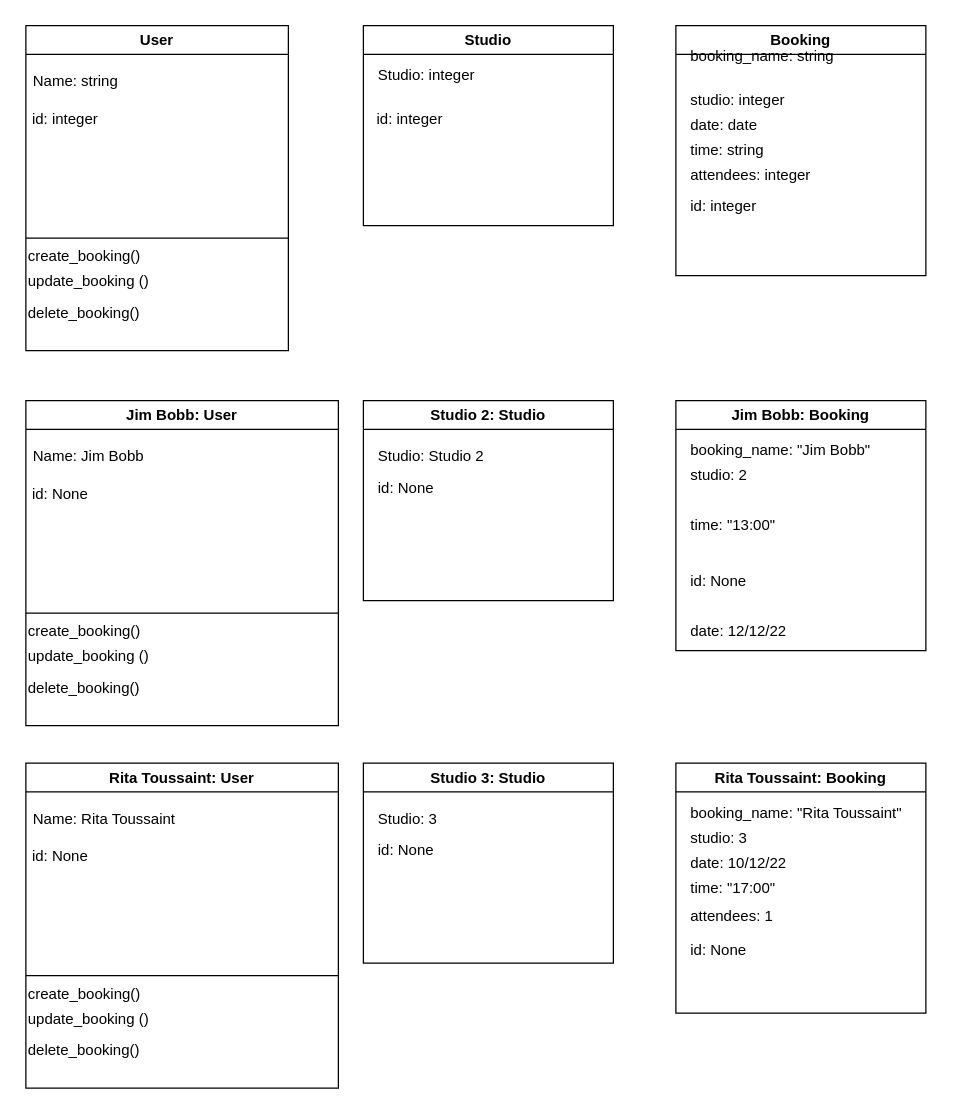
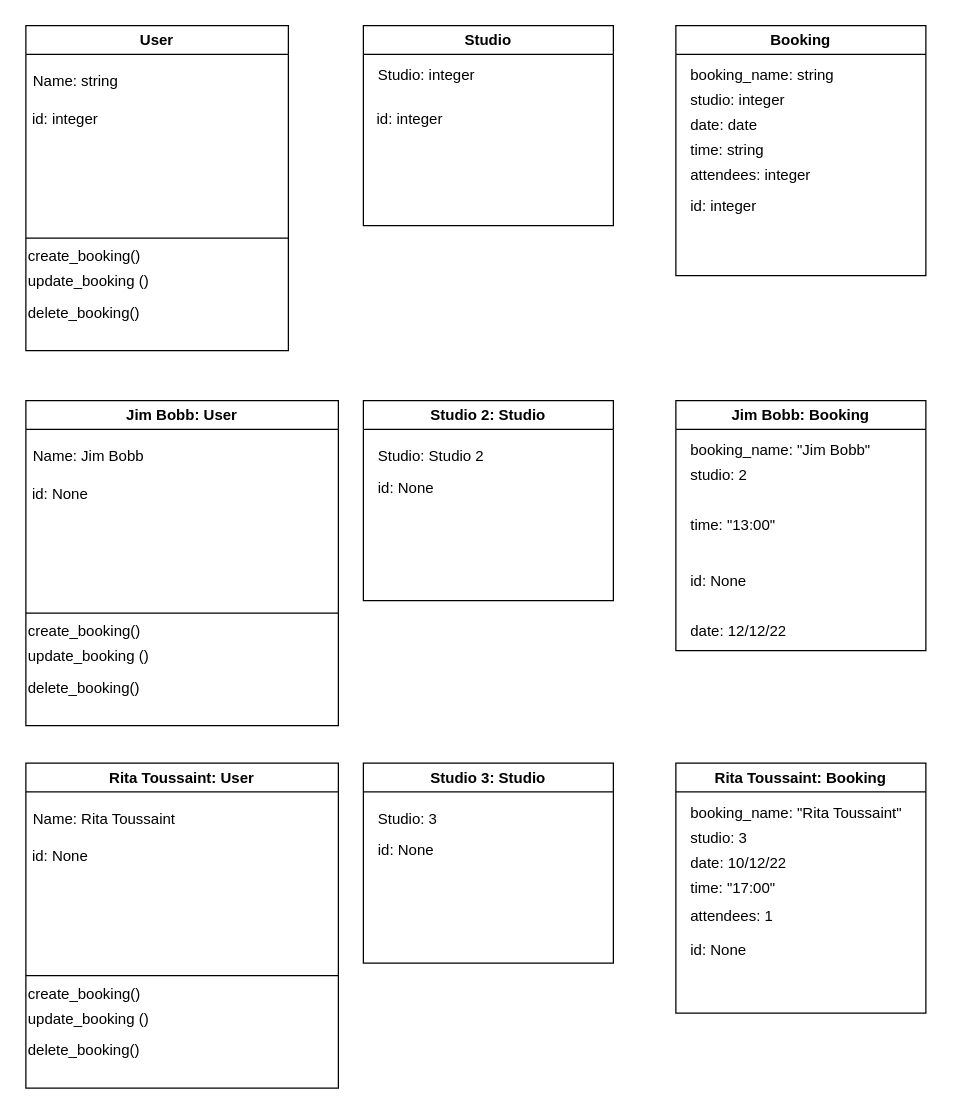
node "booking_name: string": moved (794, 57) -> (794, 76)
